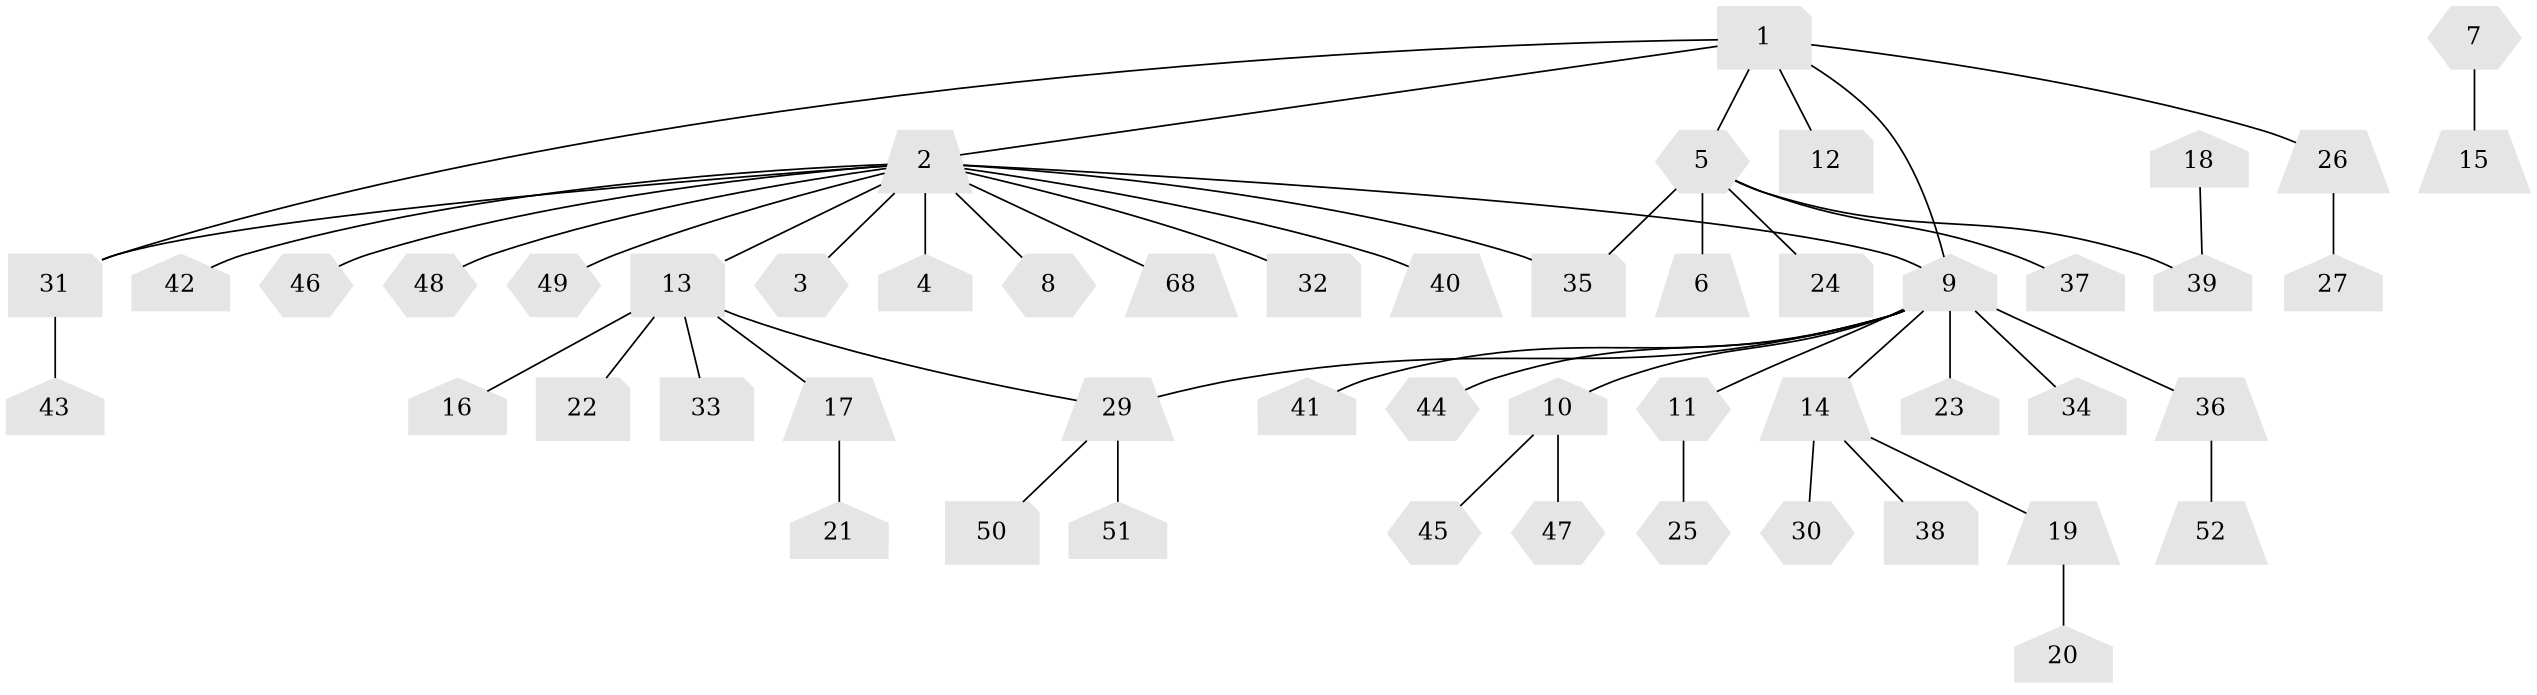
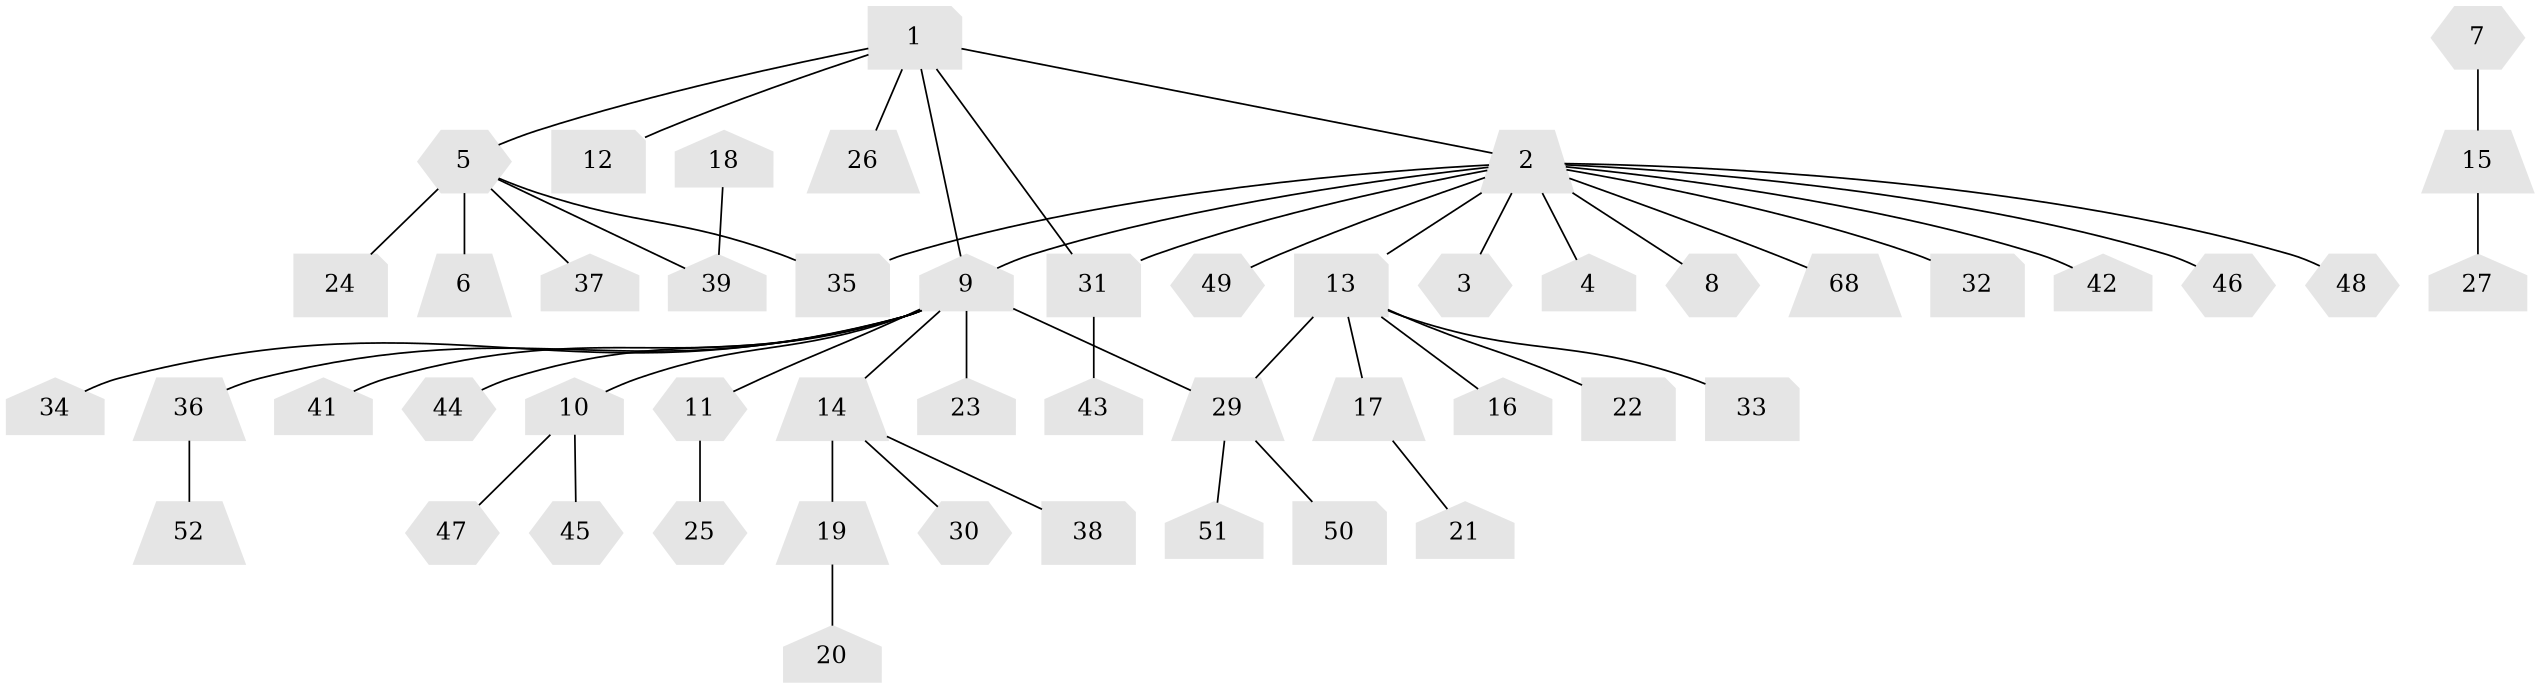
edge "26" -- "27": now "15" -- "27"
node "40": removed
